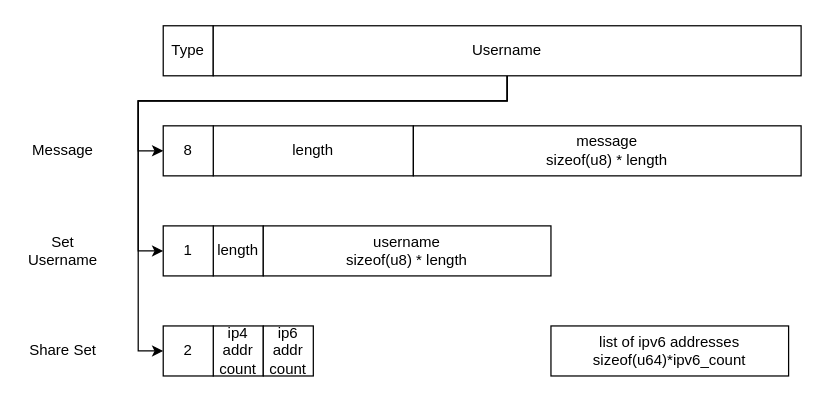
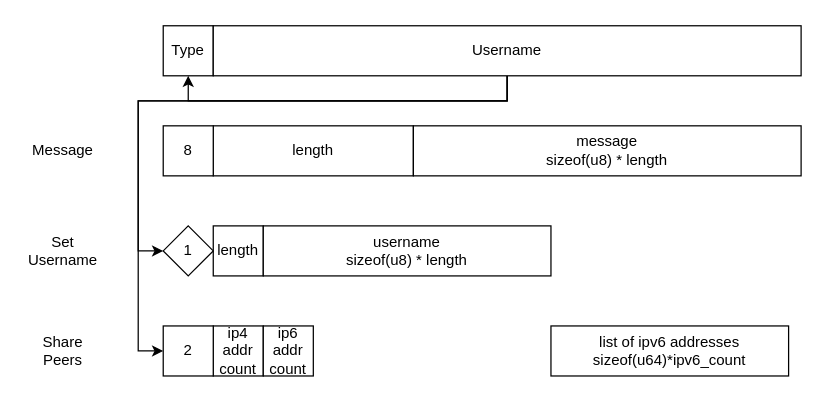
edge "Username" -> "8": now "Username" -> "Type"
node "1": shape rectangle -> diamond
node "Share Set": label "Share Set" -> "Share Peers"
